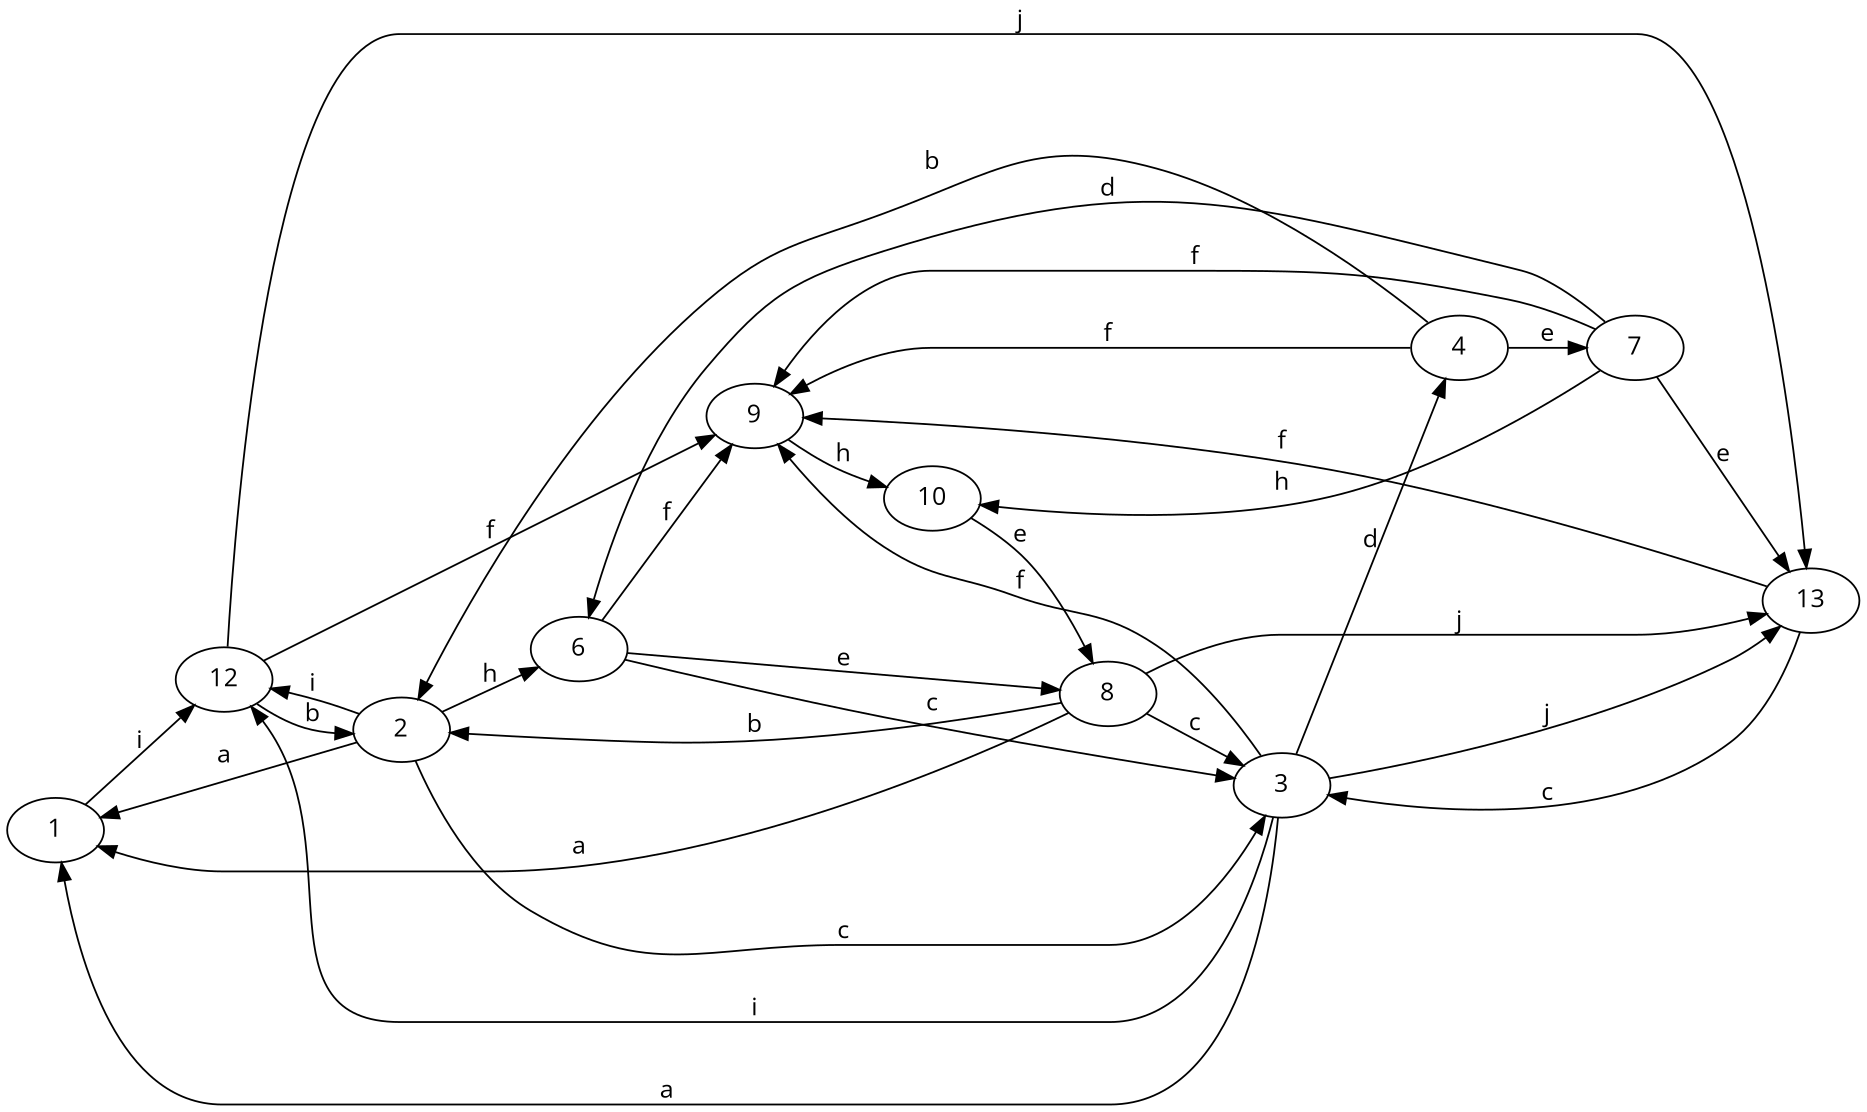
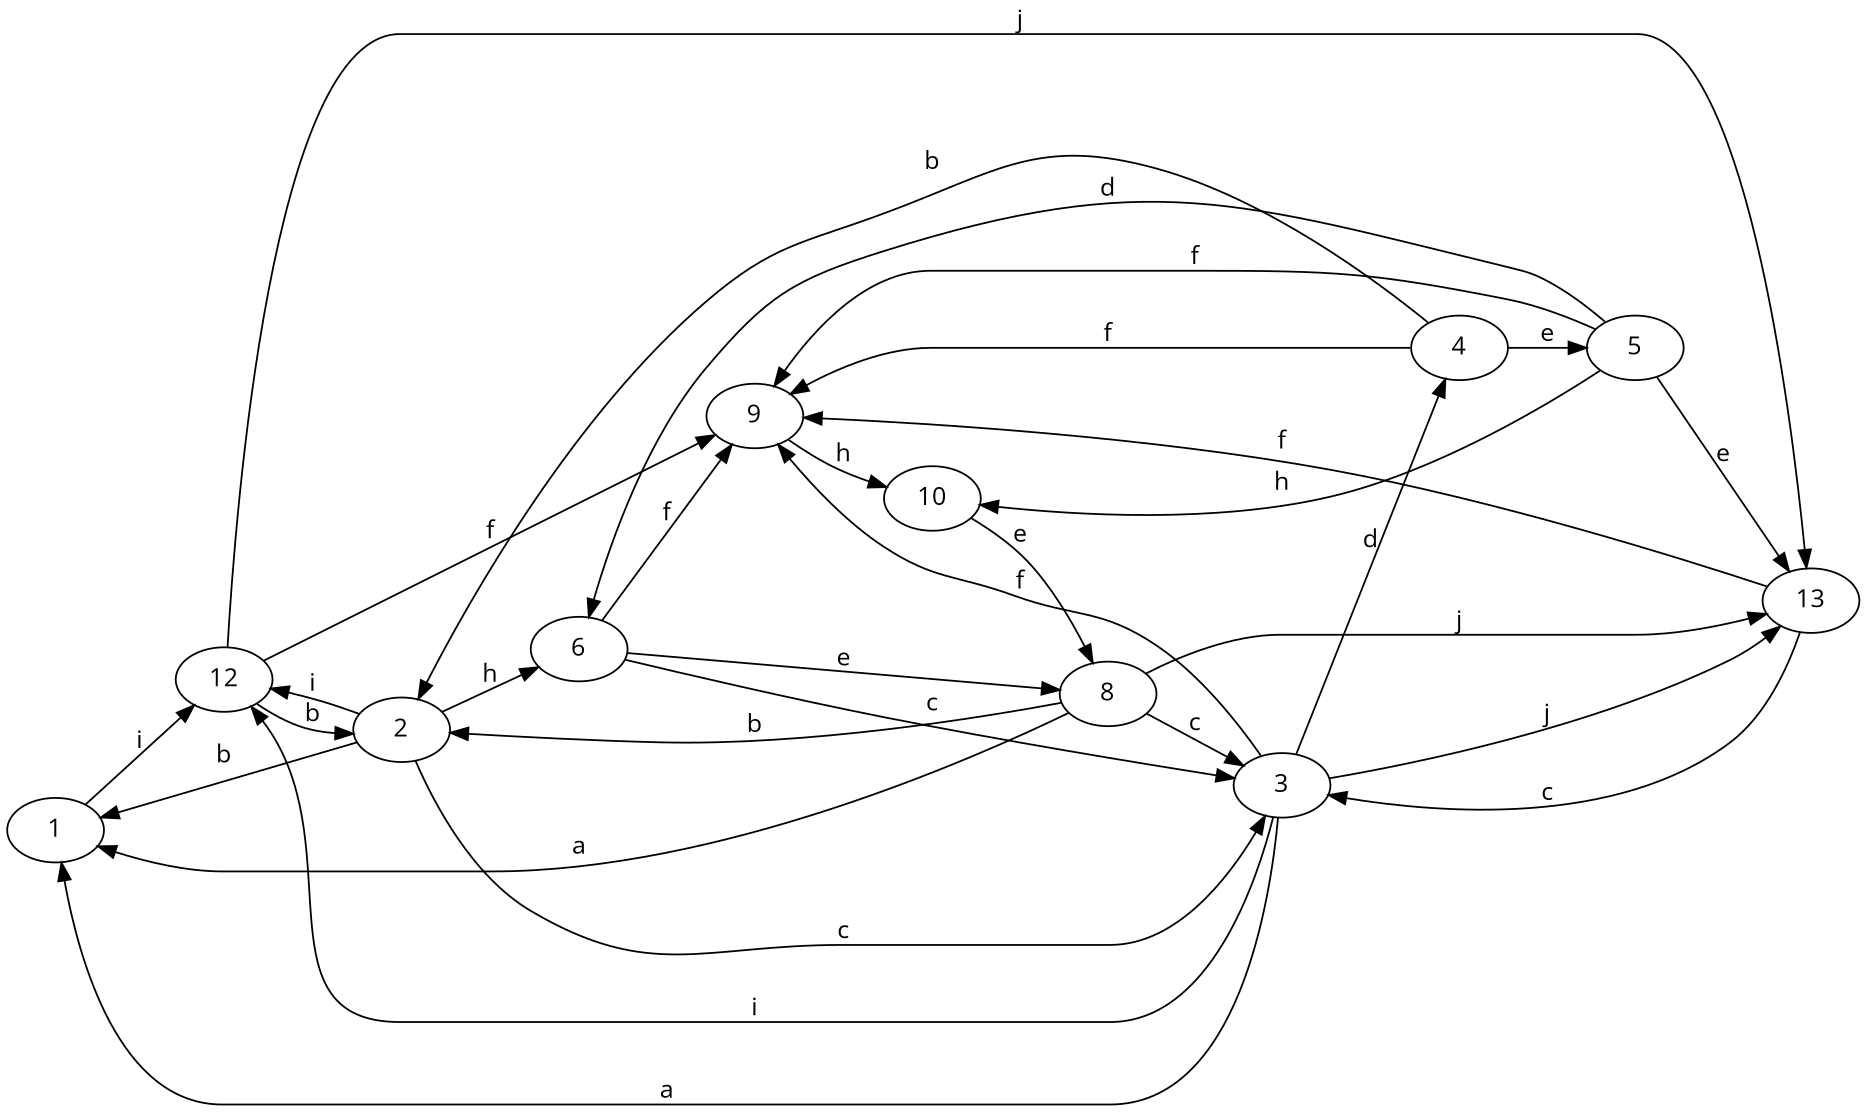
node "7": label "7" -> "5"
edge "2" -> "1": label "a" -> "b"
